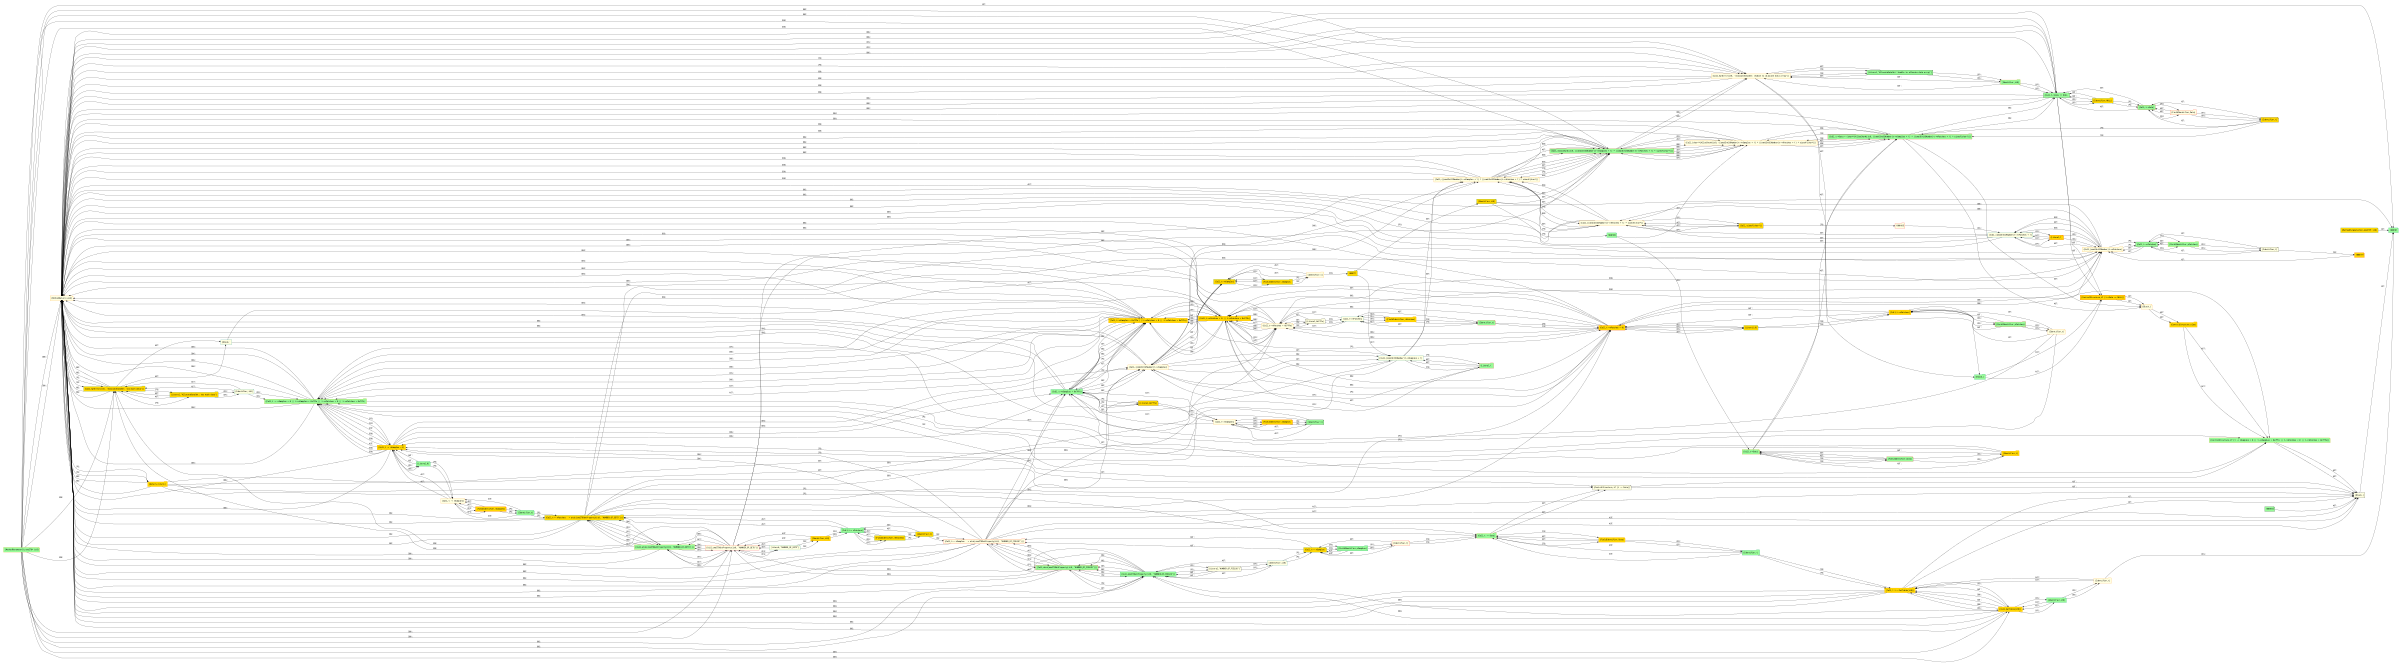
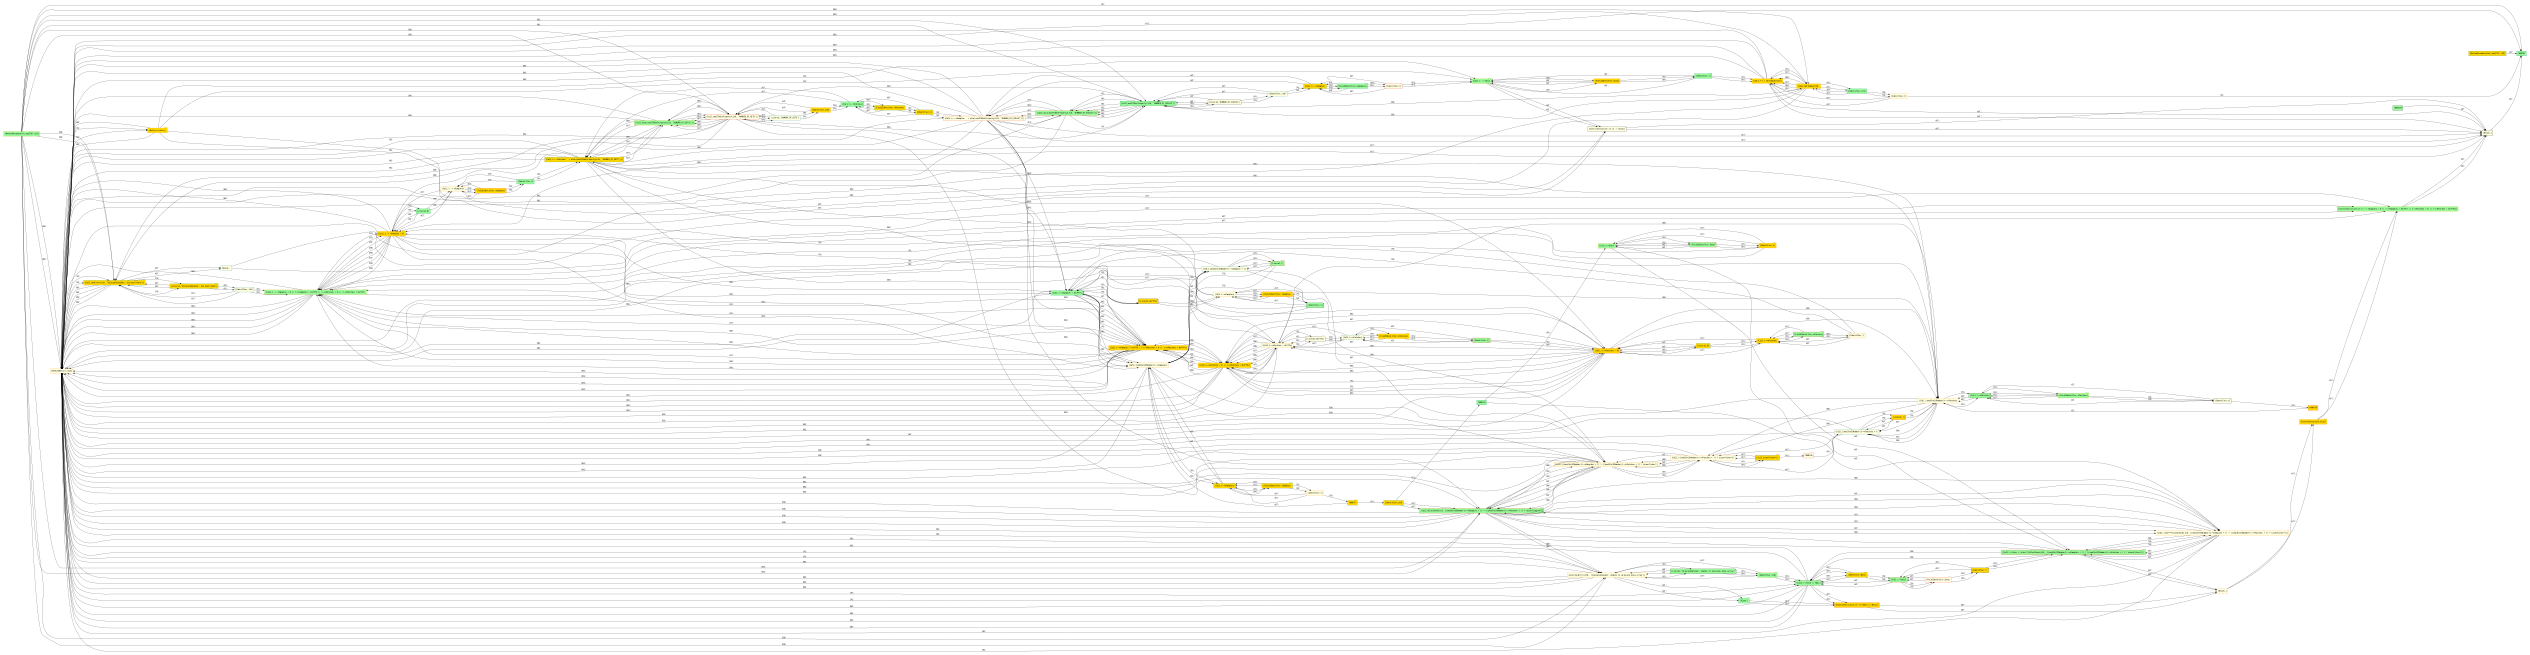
edge "1000171" -> "(Call,(cmsUInt32Number)t->nSamples + 1)": now "1000171" -> "(Call,(cmsUInt32Number)t->nSamples)"
